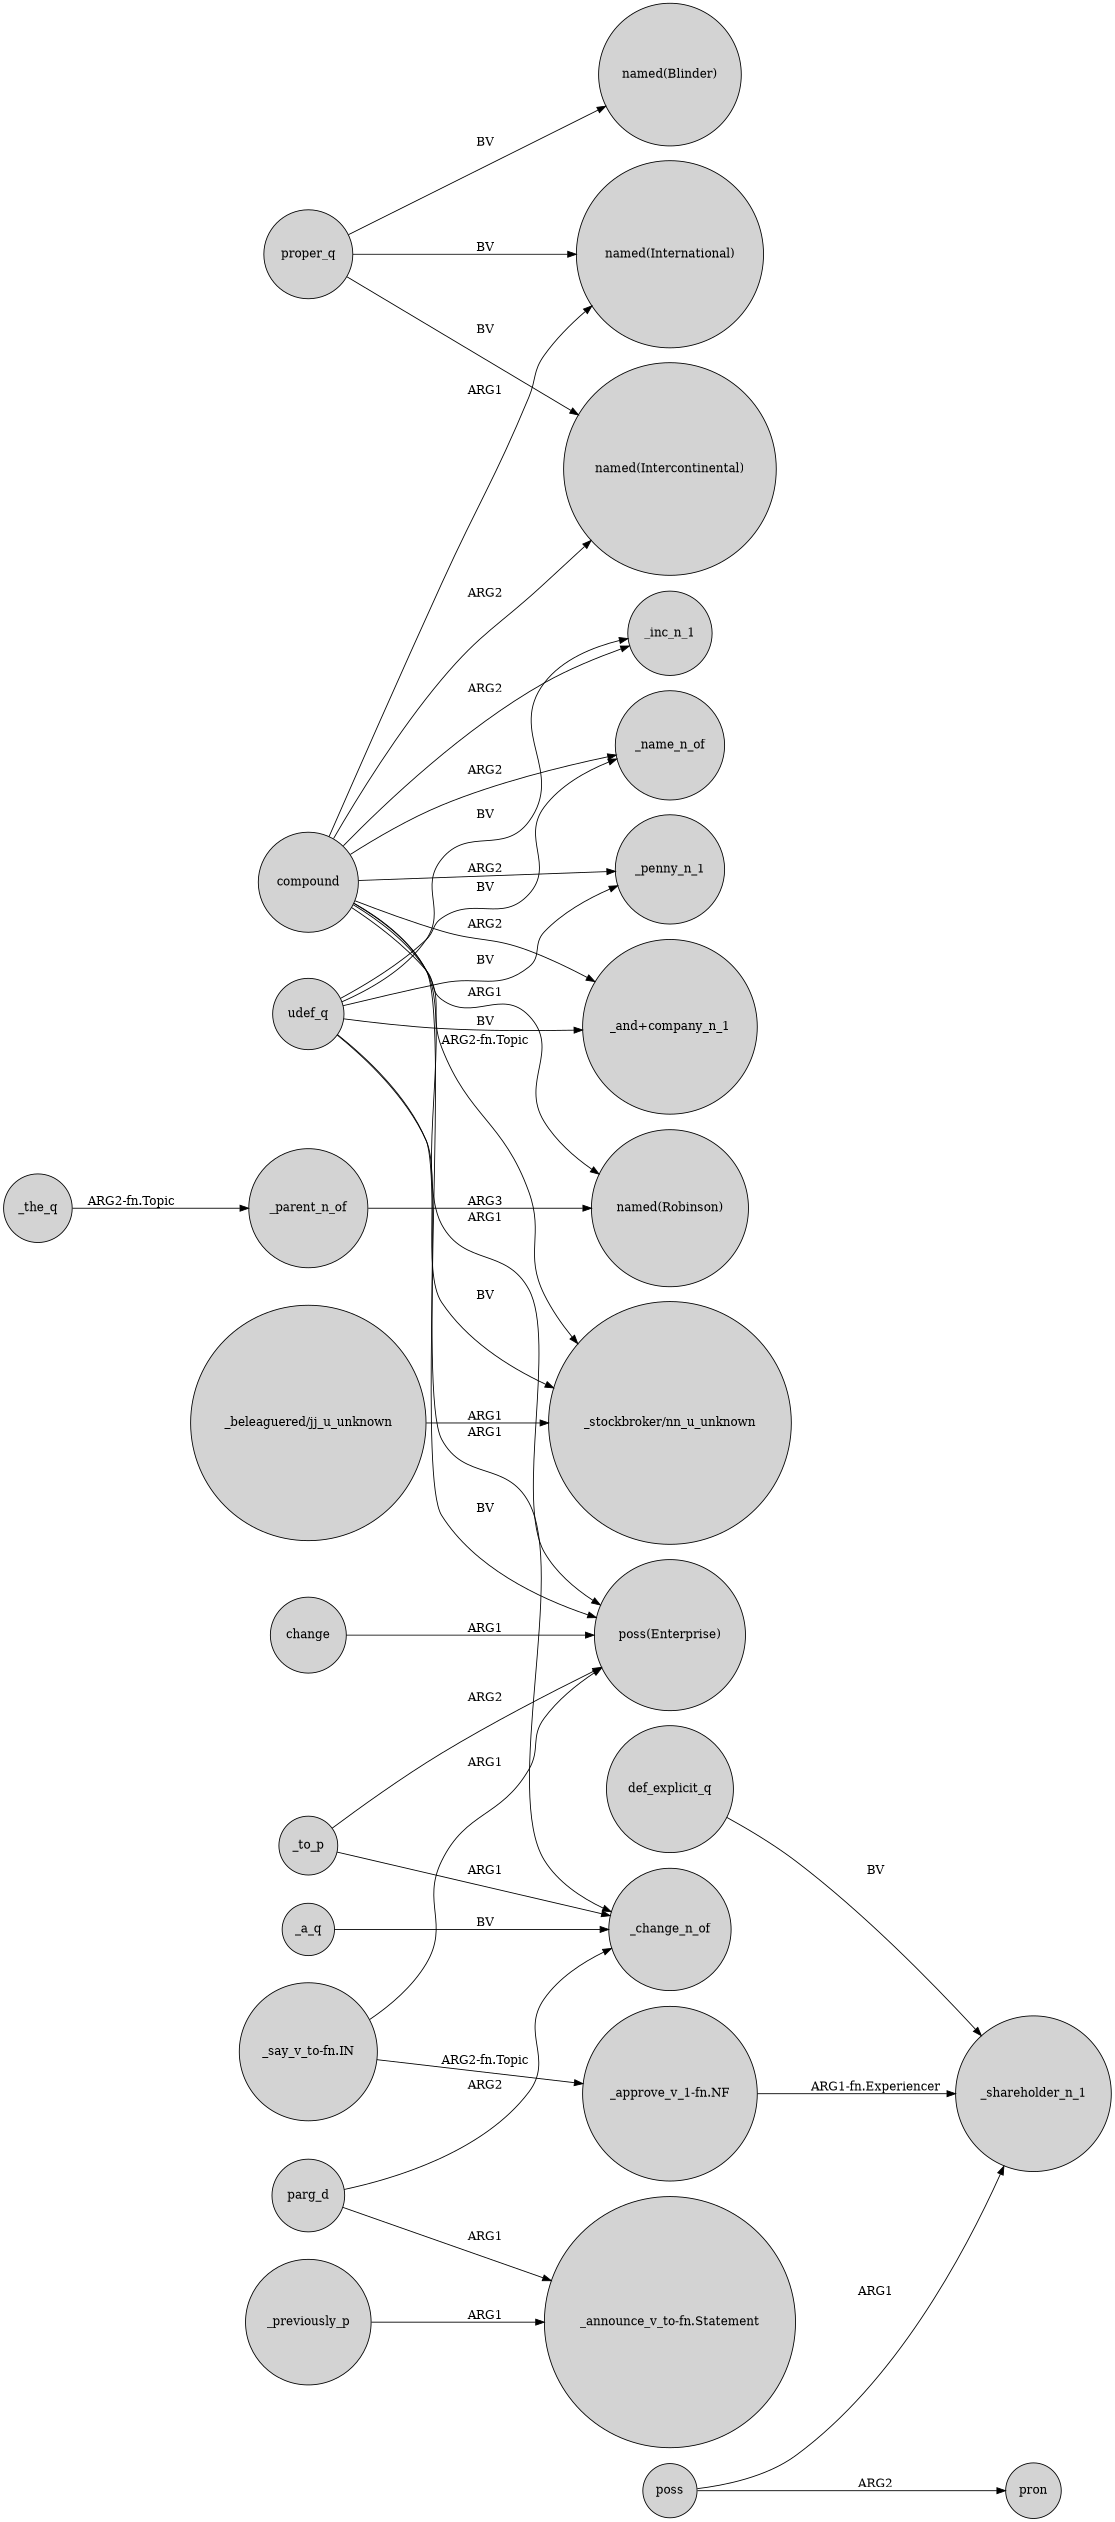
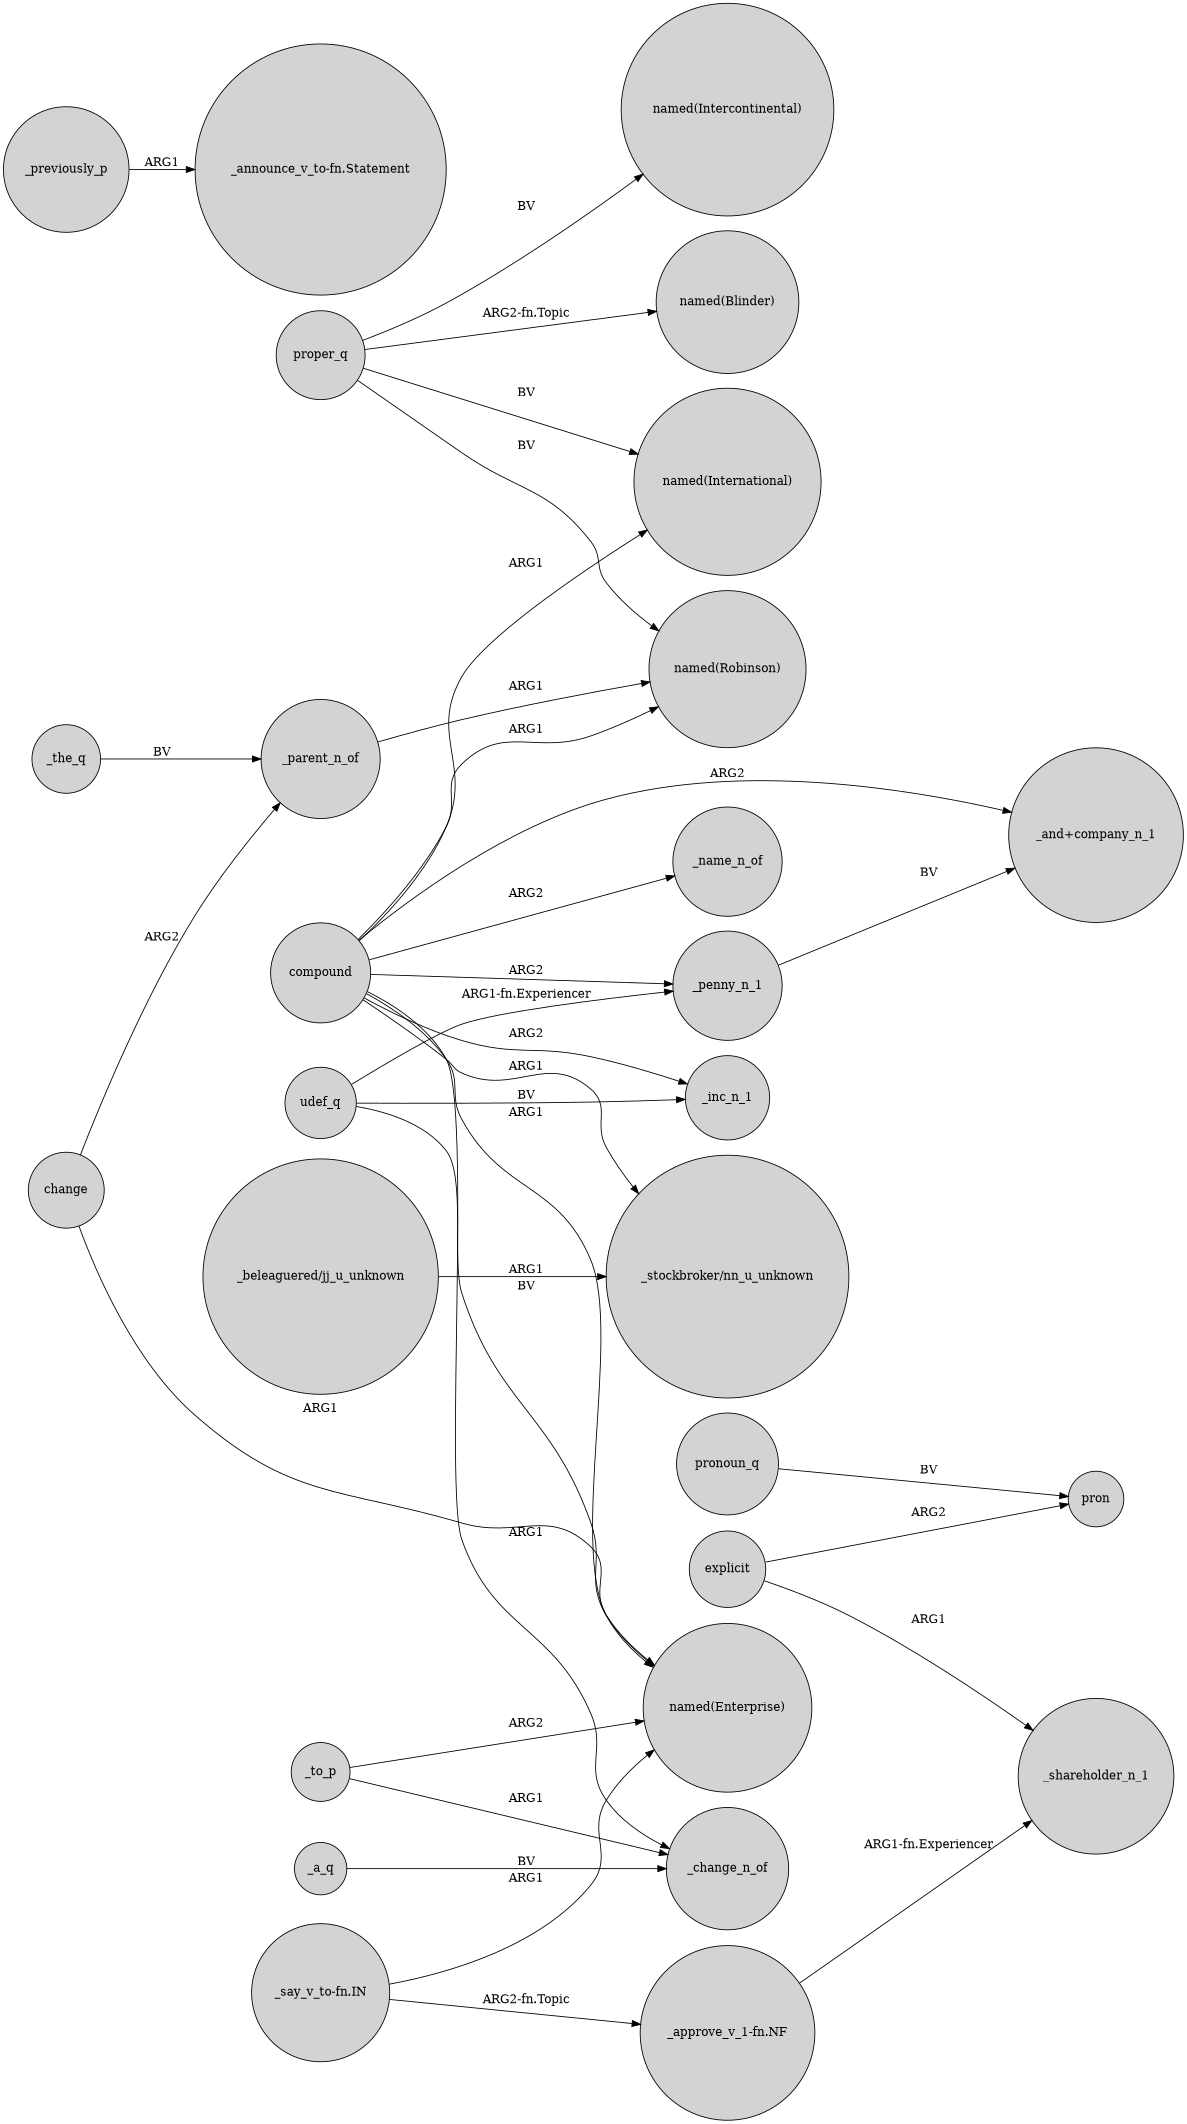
edge "proper_q" -> "named(Blinder)": label "BV" -> "ARG2-fn.Topic"
edge "proper_q" -> "named(Robinson)": added, label "BV"
edge "compound" -> "named(Intercontinental)": removed, label "ARG2"
edge "udef_q" -> "_name_n_of": removed, label "BV"
edge "udef_q" -> "_penny_n_1": label "BV" -> "ARG1-fn.Experiencer"
edge "change" -> "_parent_n_of": added, label "ARG2"
edge "udef_q" -> "_and+company_n_1": now "_penny_n_1" -> "_and+company_n_1"
edge "compound" -> "_stockbroker/nn_u_unknown": label "ARG2-fn.Topic" -> "ARG1"
edge "_the_q" -> "_parent_n_of": label "ARG2-fn.Topic" -> "BV"
edge "_parent_n_of" -> "named(Robinson)": label "ARG3" -> "ARG1"
edge "udef_q" -> "_stockbroker/nn_u_unknown": removed, label "BV"
node "pronoun_q": added
node "poss(Enterprise)": label "poss(Enterprise)" -> "named(Enterprise)"
node "def_explicit_q": removed
node "parg_d": removed
node "poss": label "poss" -> "explicit"
